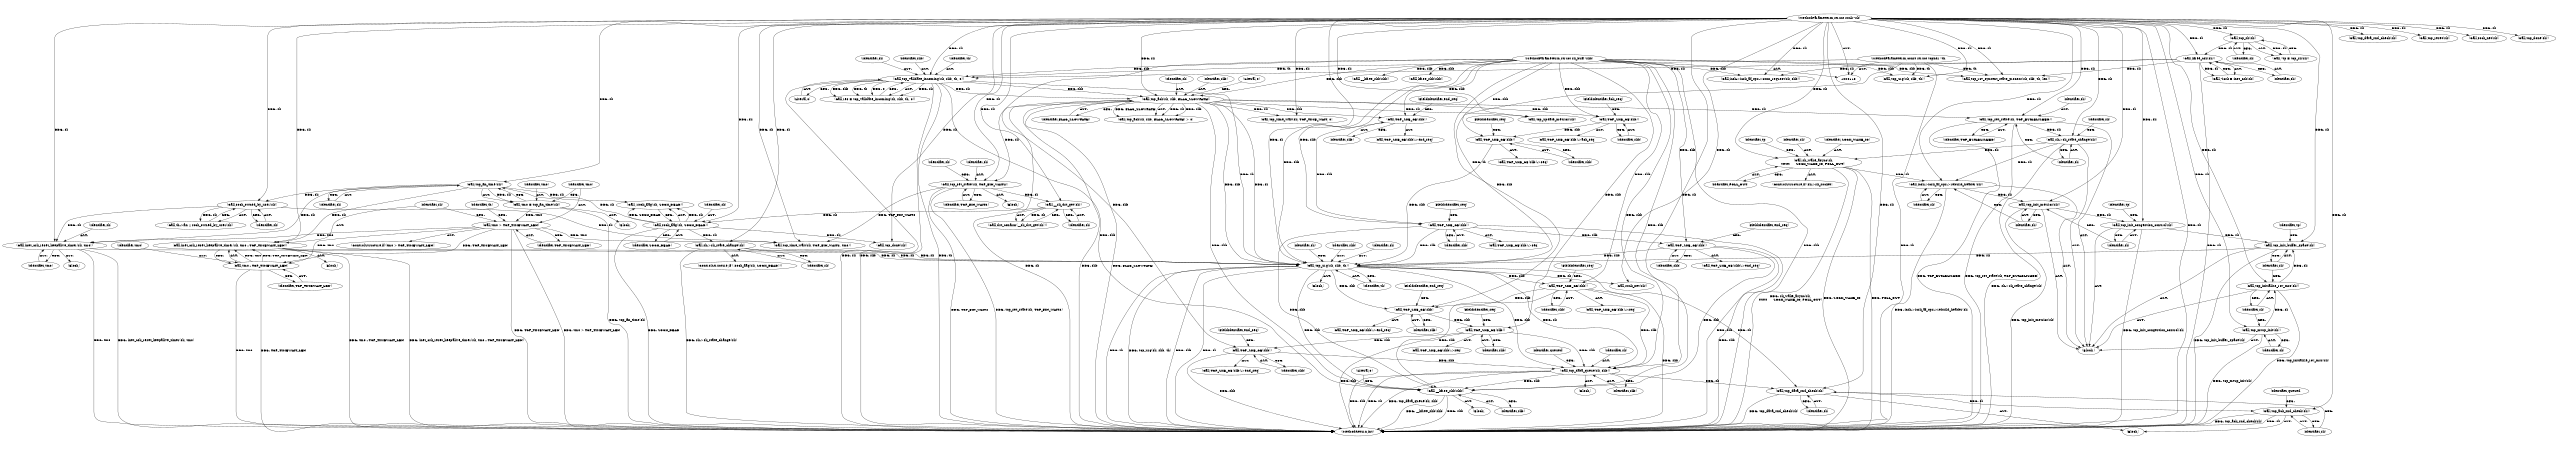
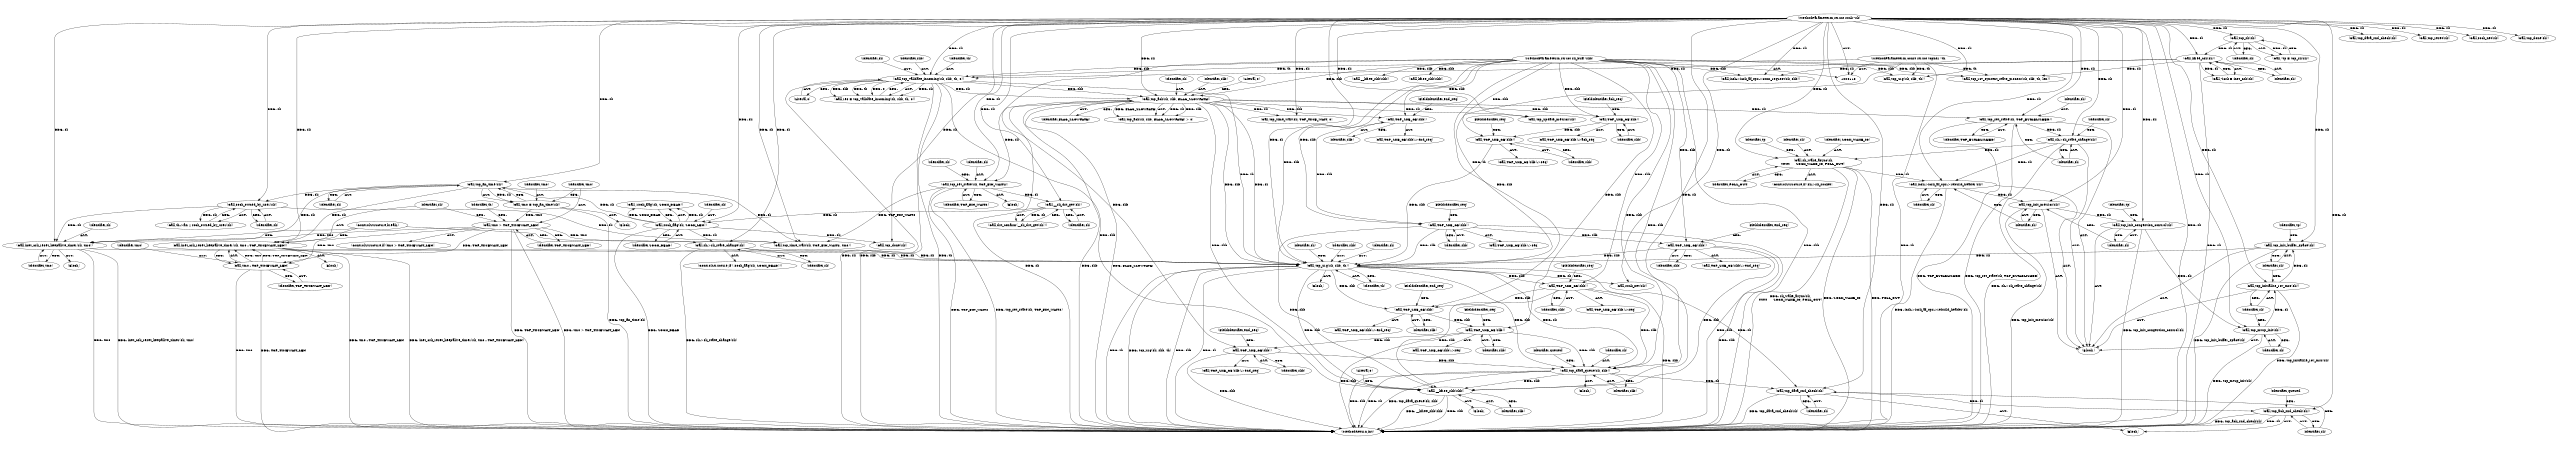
edge "(MethodParameterIn,struct sock *sk)" -> "(Call,tcp_rcv_synsent_state_process(sk, skb, th, len))": removed, label "DDG: sk"
edge "(Call,tcp_fin_time(sk))" -> "(Call,!sock_flag(sk, SOCK_DEAD))": now "(Call,tcp_fin_time(sk))" -> "(Call,tcp_time_wait(sk, TCP_FIN_WAIT2, tmo))"
node "(ControlStructure,break;)": added
node "(Call,sock_flag(sk, SOCK_DEAD))": label "(Call,sock_flag(sk, SOCK_DEAD))" -> "(Call,sock_flag(sk, SOCK_LEN))"
edge "(Call,tcp_init_congestion_control(sk))" -> "(Call,tcp_init_buffer_space(sk))": now "(Call,tcp_init_congestion_control(sk))" -> "(Call,tcp_mtup_init(sk))"
